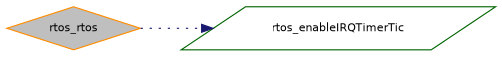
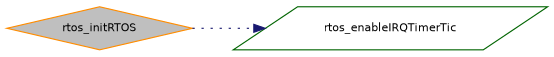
node "rtos_rtos": label "rtos_rtos" -> "rtos_initRTOS"
